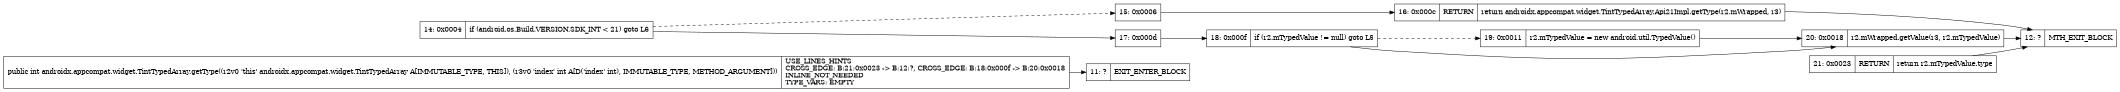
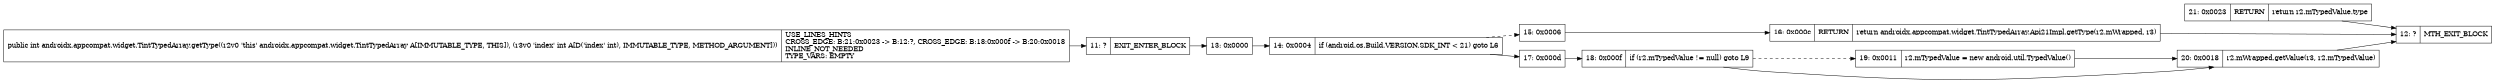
node "13: 0x0000": added
